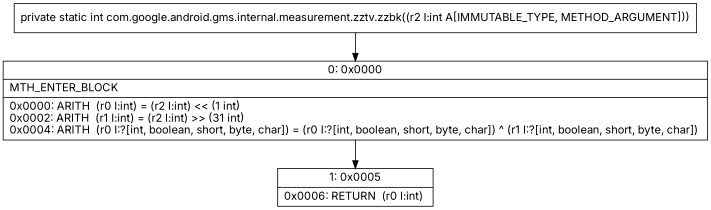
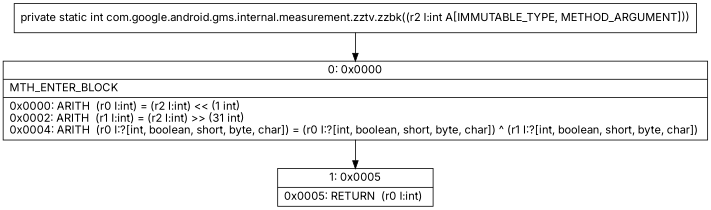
node "1: 0x0005": text "0x0006: RETURN  (r0 I:int)" -> "0x0005: RETURN  (r0 I:int)"
